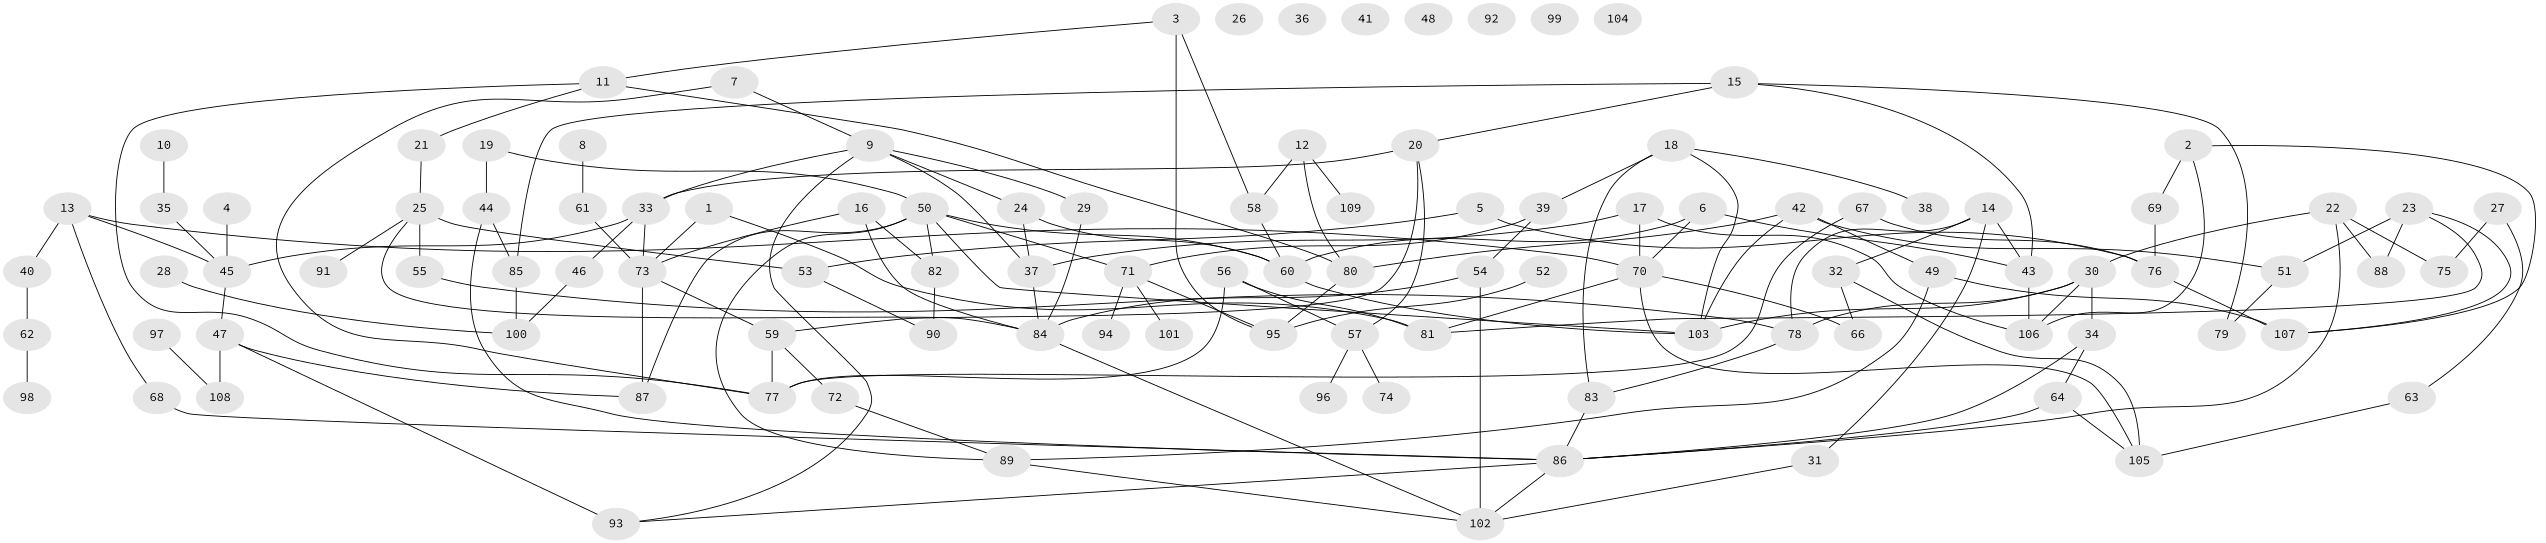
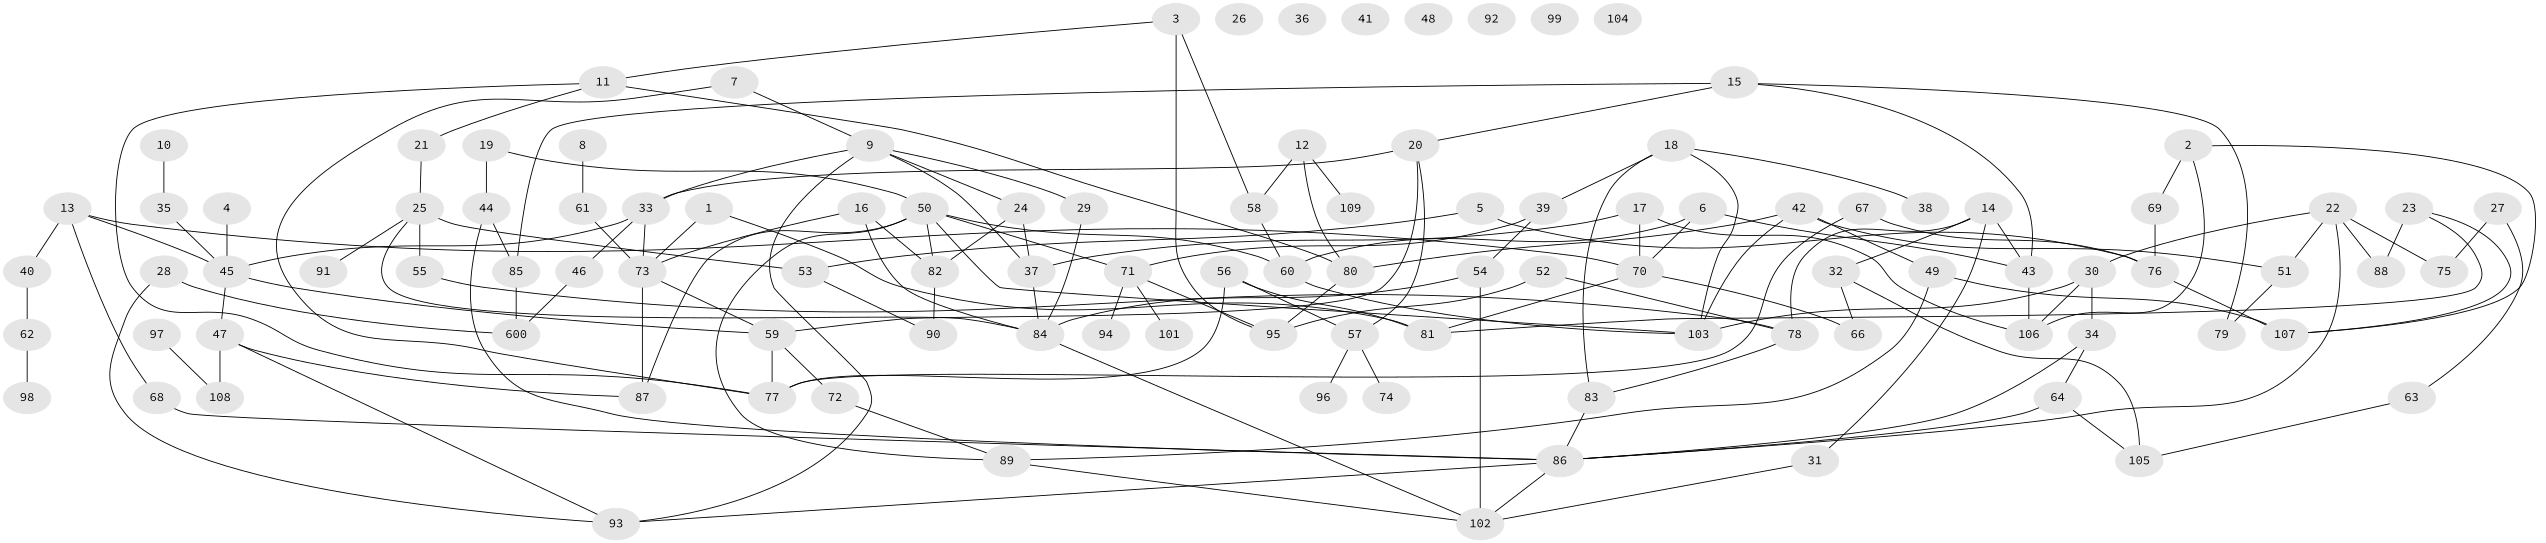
edge "24" -- "60": now "24" -- "82"
edge "23" -- "51": now "22" -- "51"
edge "30" -- "78": now "52" -- "78"
edge "45" -- "59": added
node "100": label "100" -> "600"
edge "70" -- "105": removed
edge "28" -- "93": added
